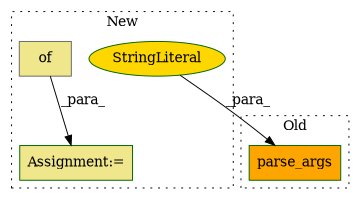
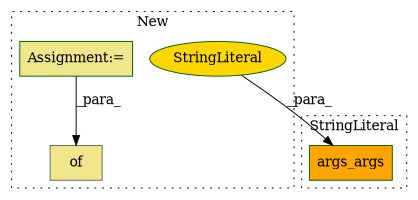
edge "of" -> "Assignment:=": reversed
cluster "Old": label "Old" -> "StringLiteral"
node "parse_args": label "parse_args" -> "args_args"
